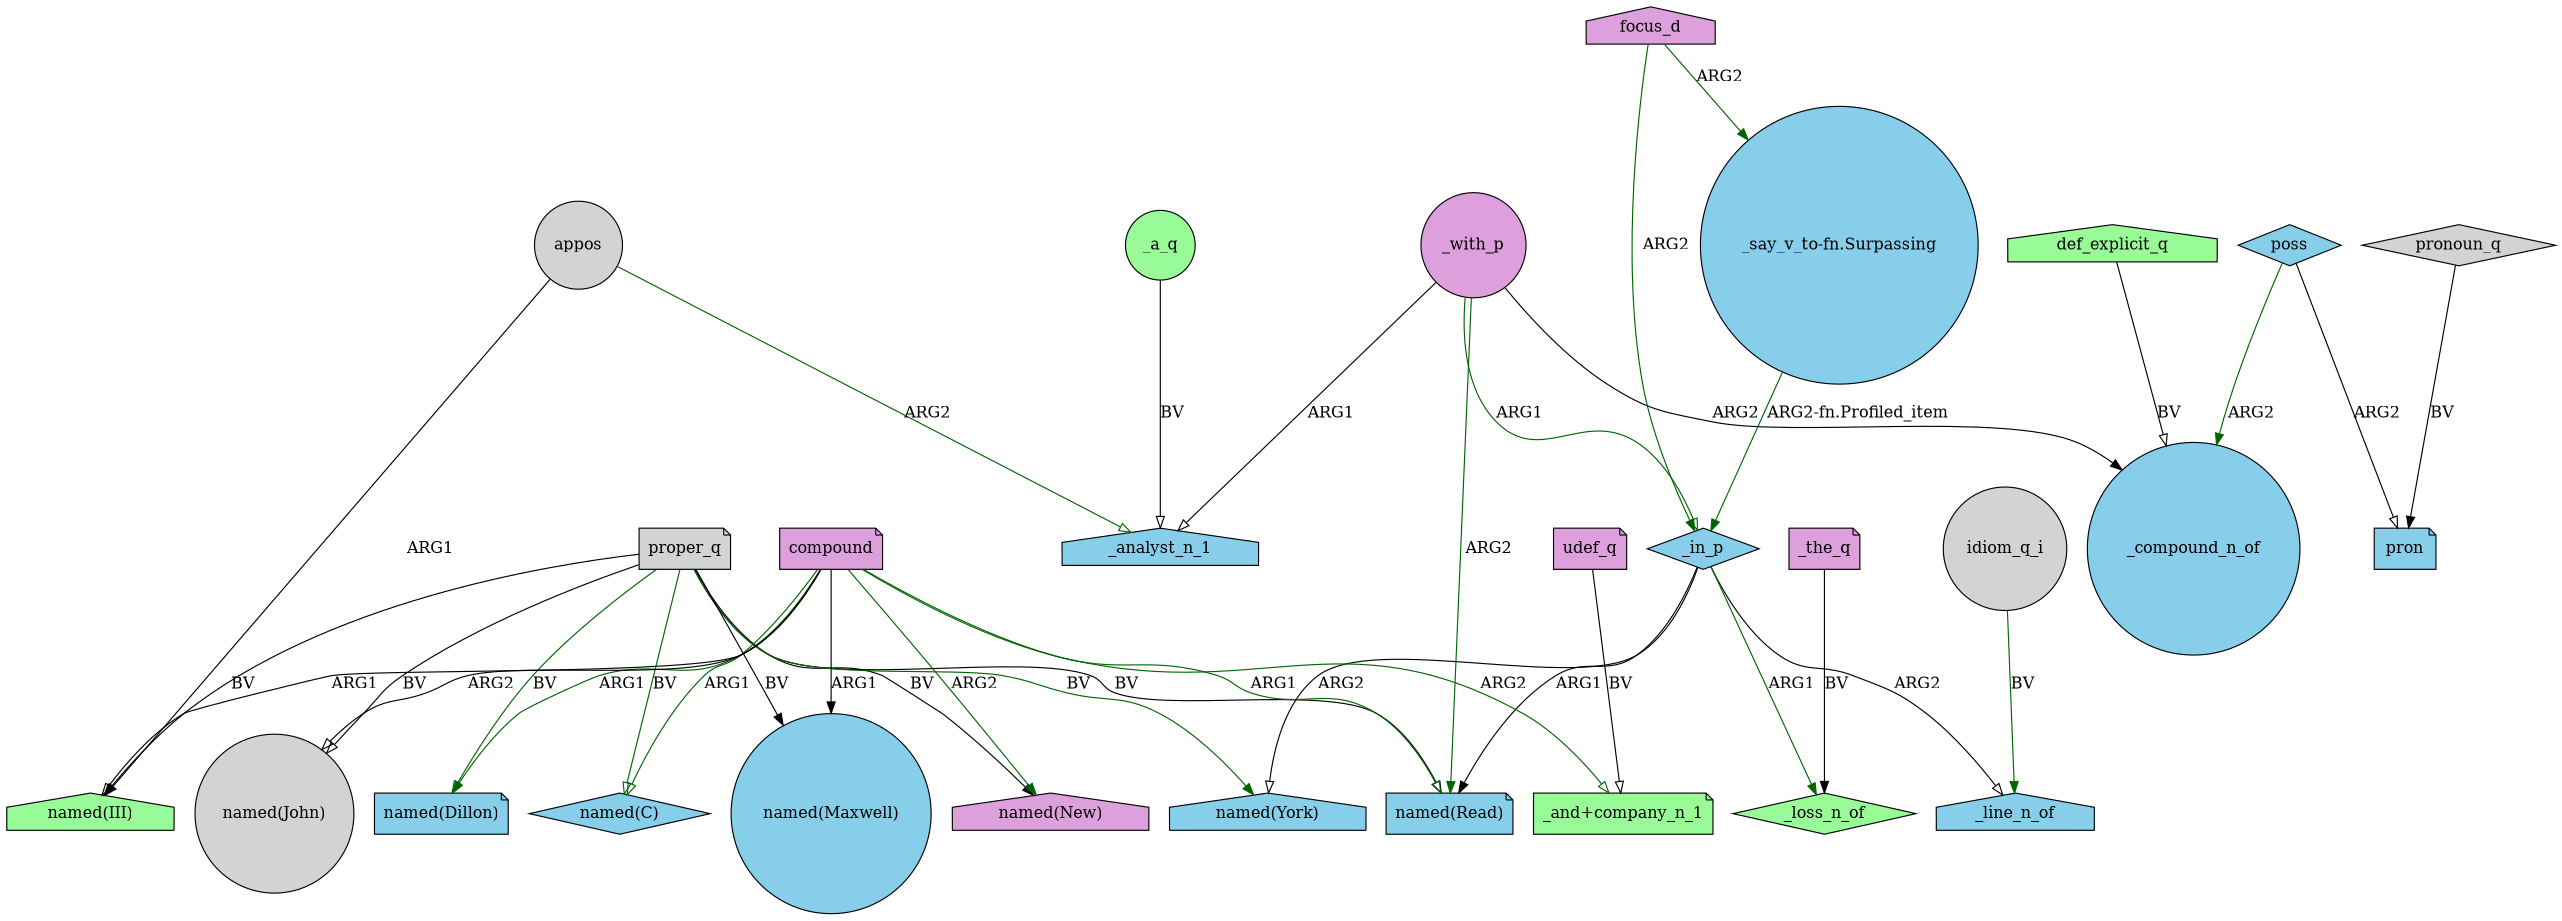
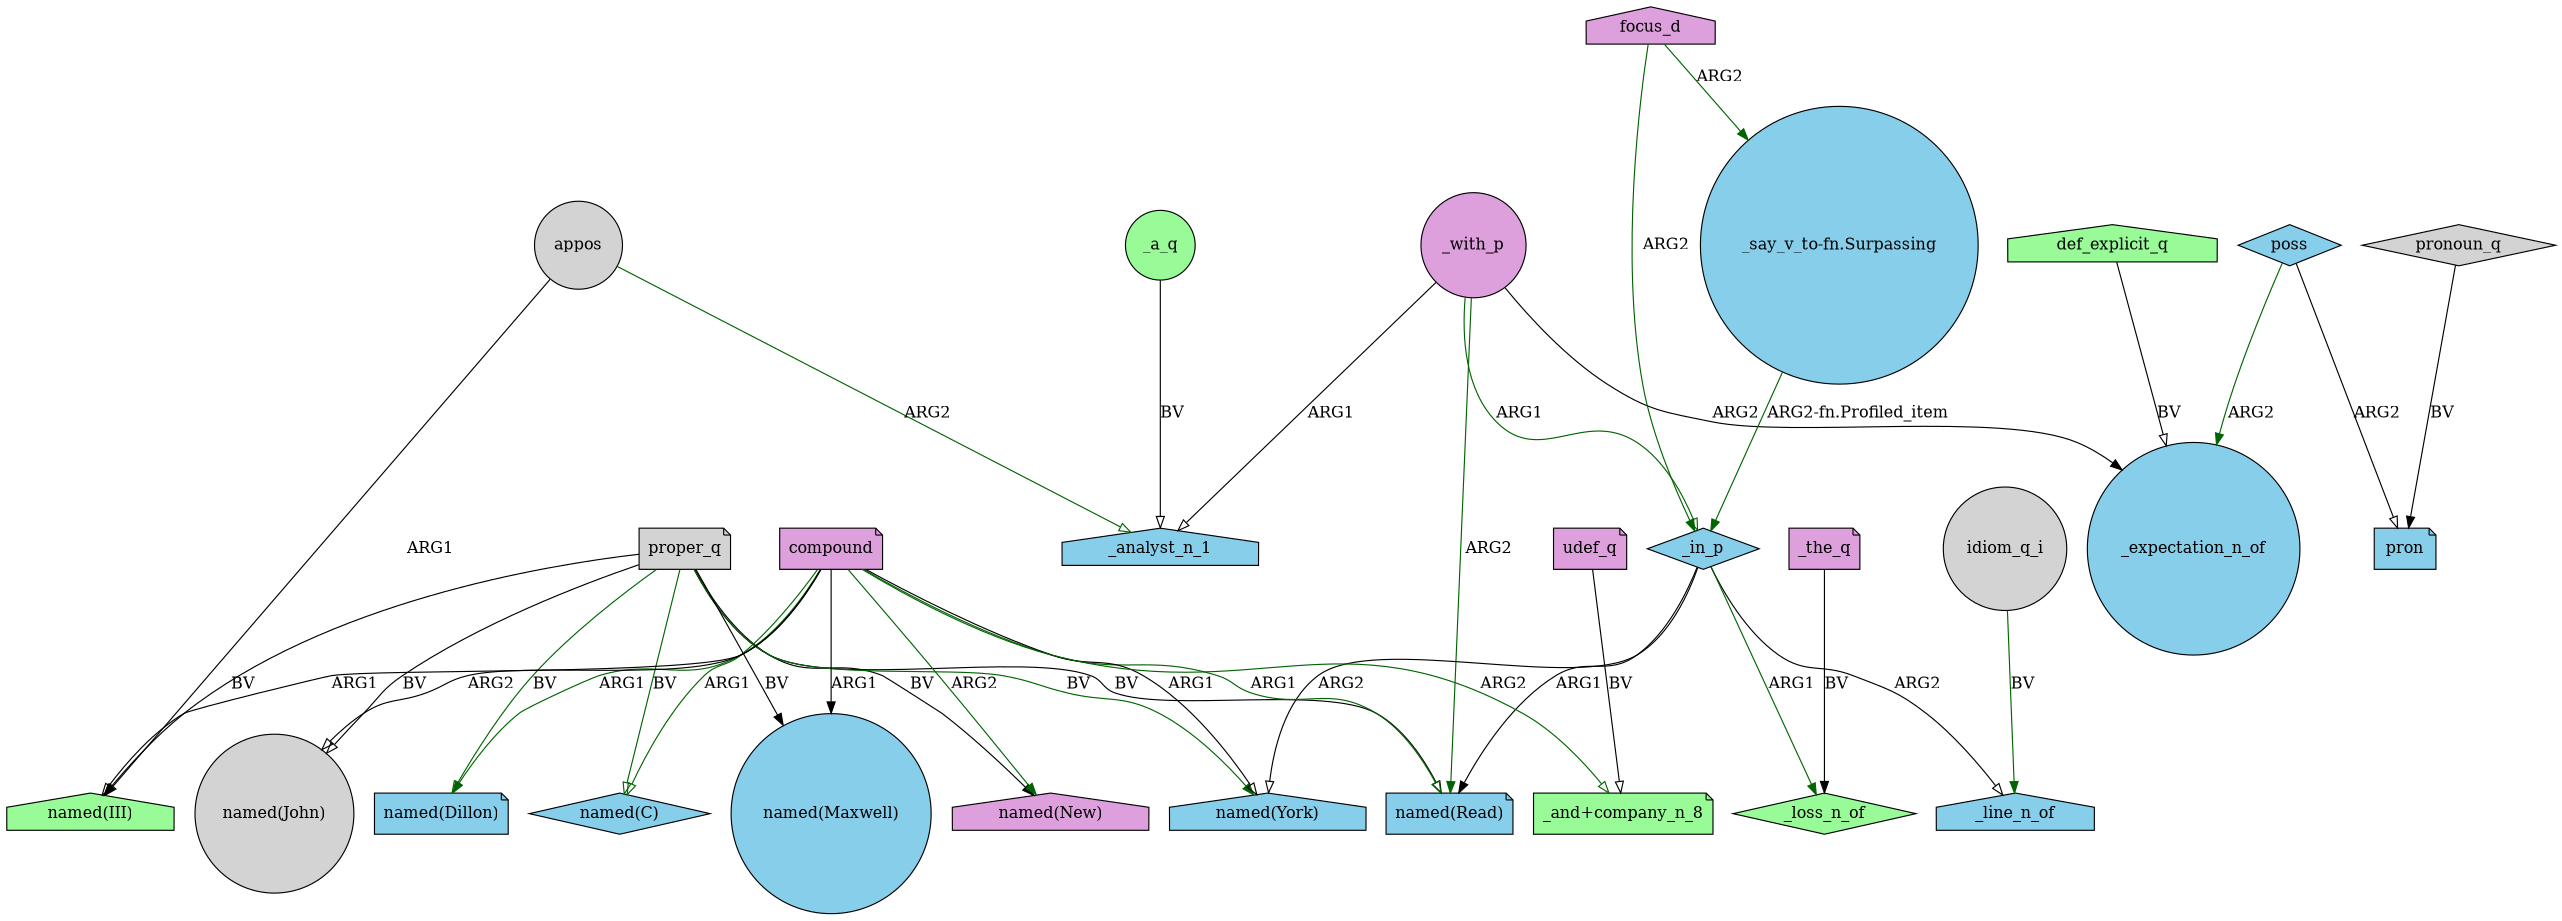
node "_compound_n_of": label "_compound_n_of" -> "_expectation_n_of"
edge "compound" -> "named(York)": added, label "ARG1"
node "_and+company_n_1": label "_and+company_n_1" -> "_and+company_n_8"
